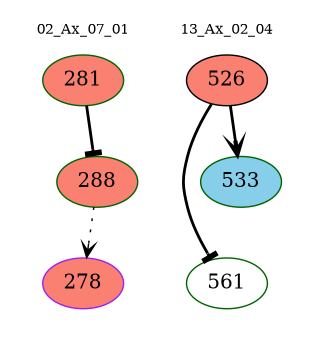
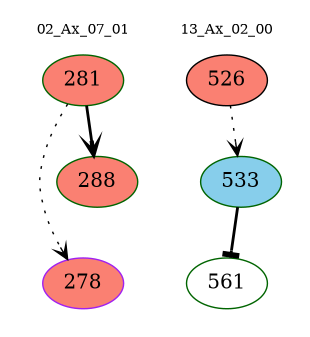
cluster "13_Ax_02_04": label "13_Ax_02_04" -> "13_Ax_02_00"
edge "526" -> "533": style bold -> dotted
edge "281" -> "288": arrowhead tee -> vee
edge "526" -> "561": now "533" -> "561"
edge "288" -> "278": now "281" -> "278"
